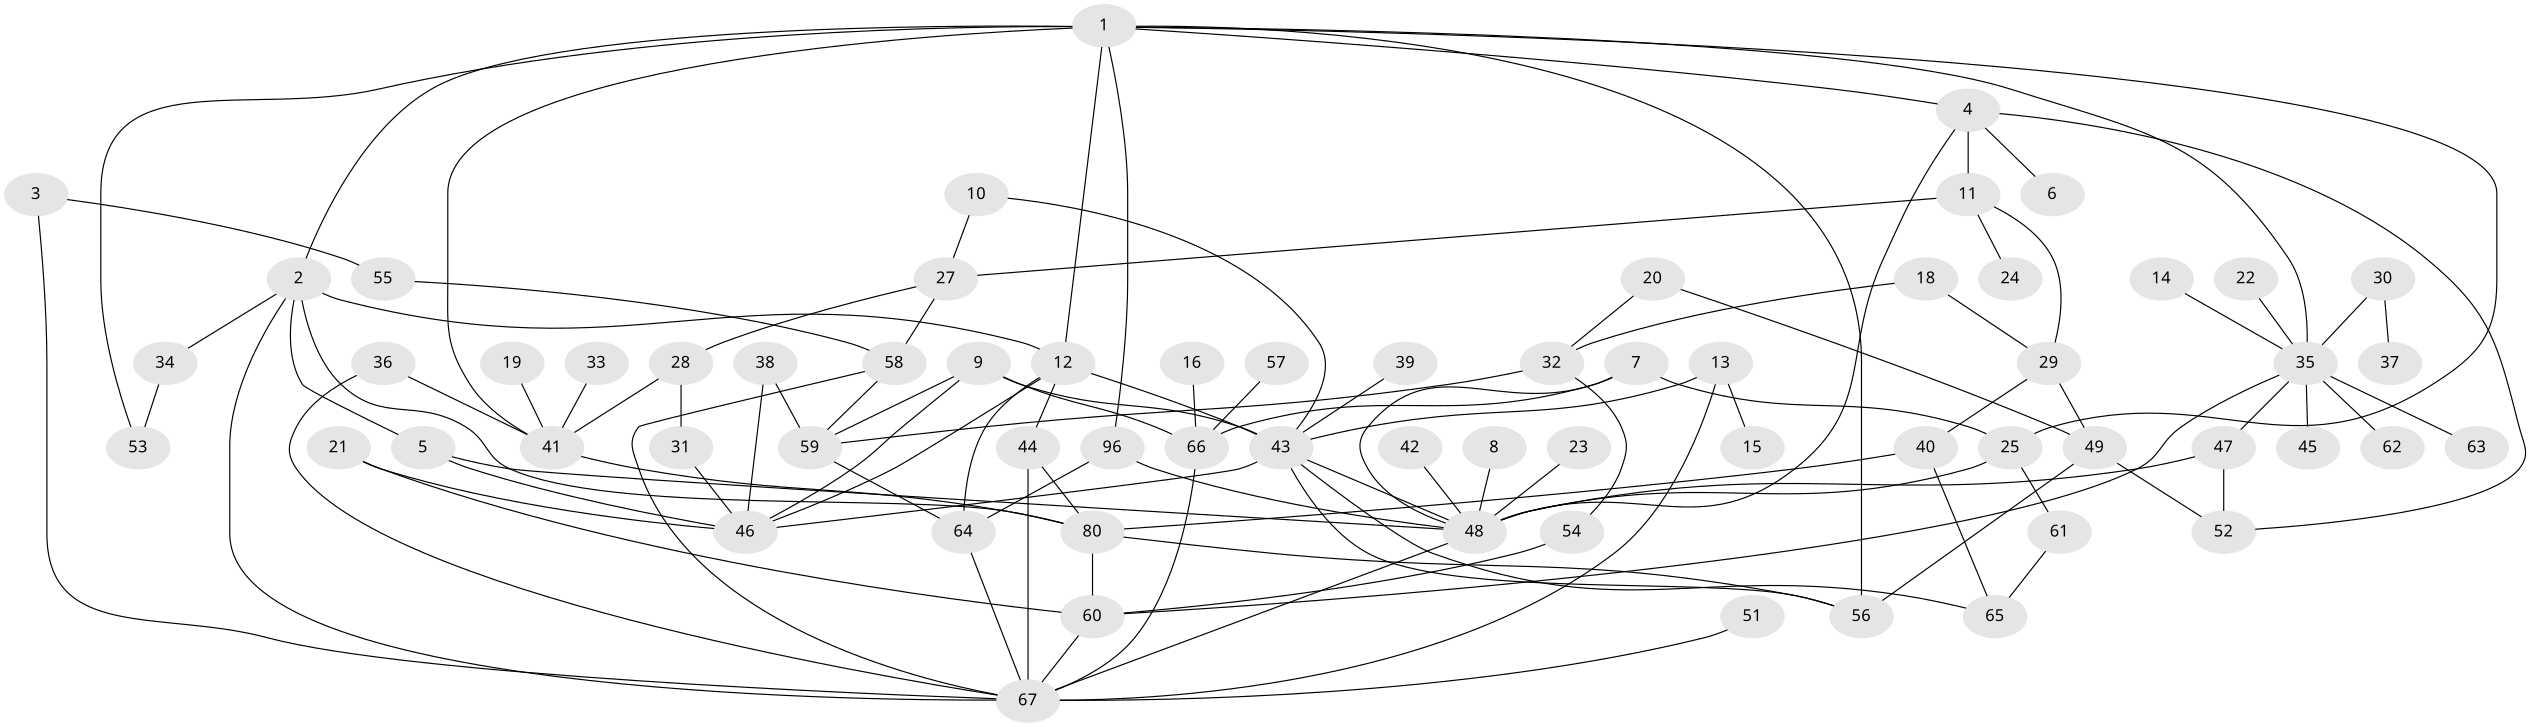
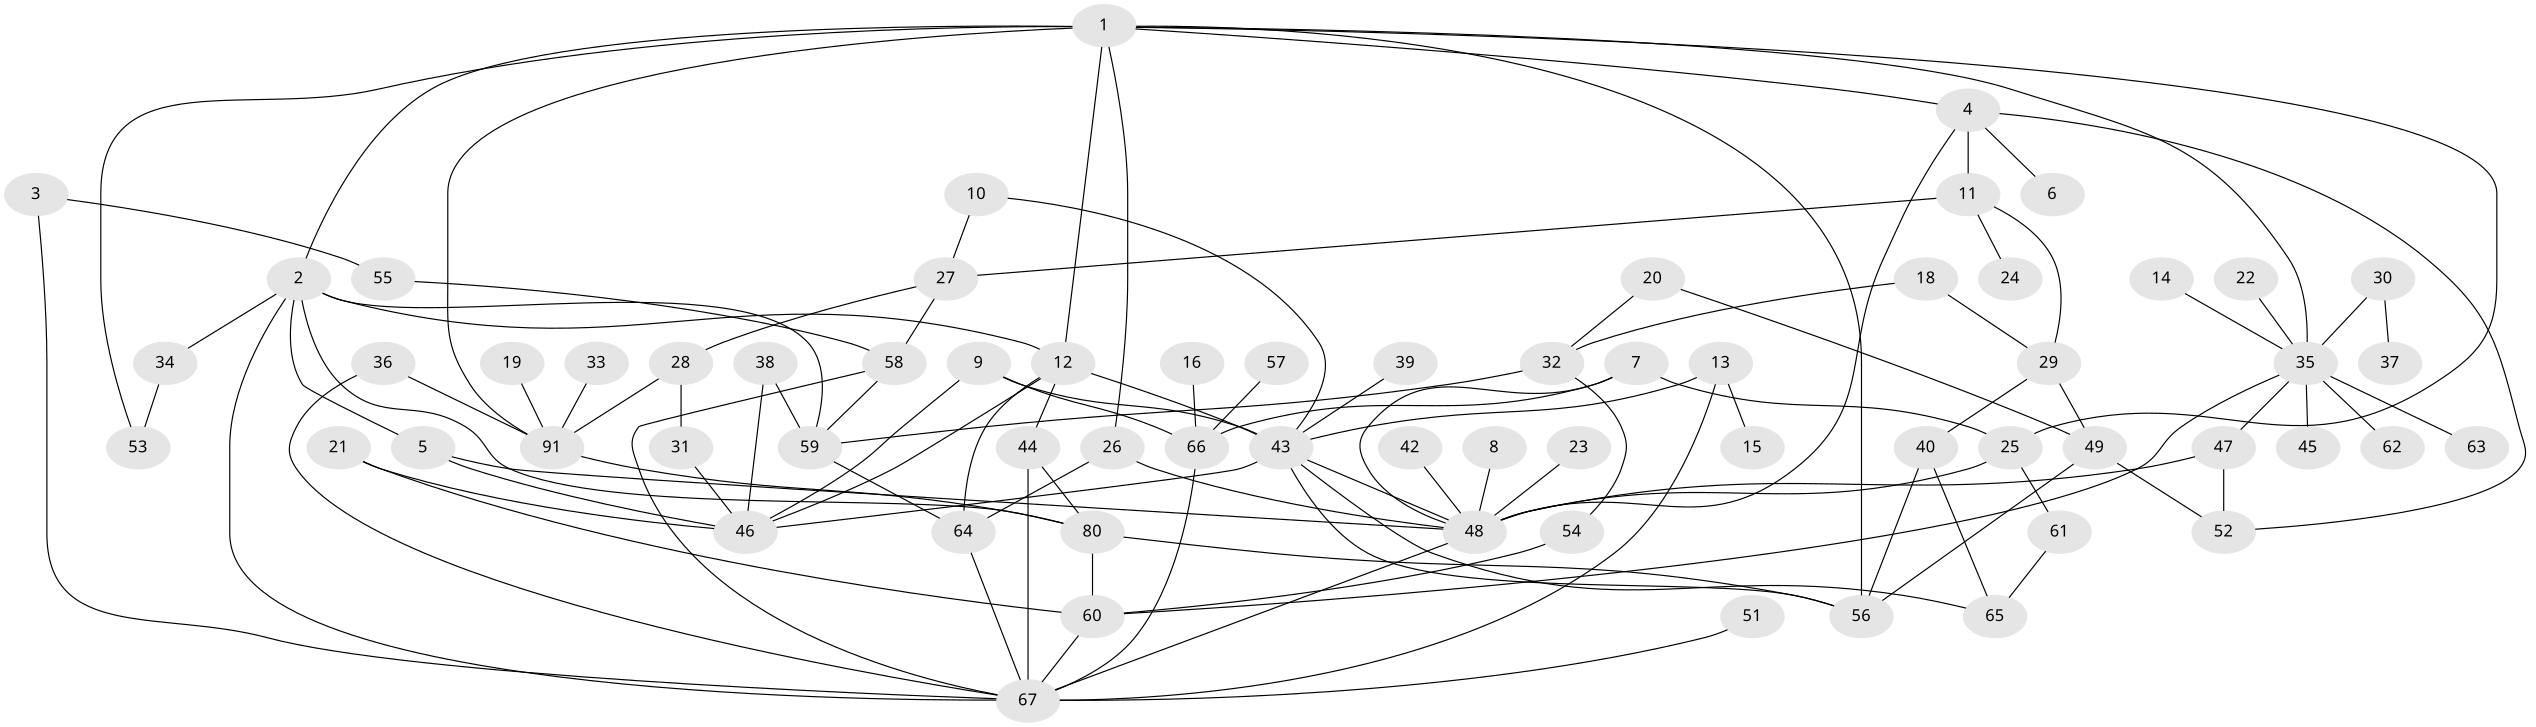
edge "9" -- "59": now "2" -- "59"
node "41": label "41" -> "91"
node "96": label "96" -> "26"
edge "40" -- "80": now "40" -- "56"
